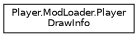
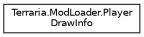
node "Player.ModLoader.Player DrawInfo": label "Player.ModLoader.Player DrawInfo" -> "Terraria.ModLoader.Player DrawInfo"
